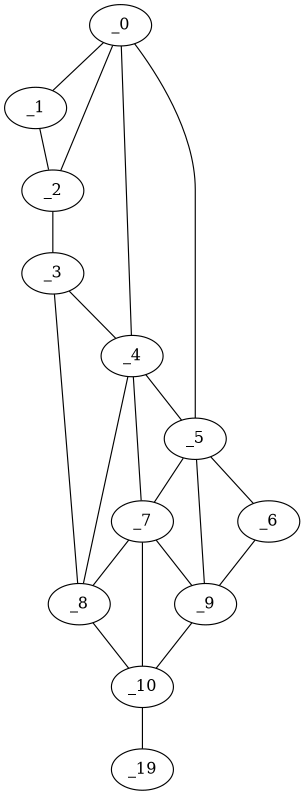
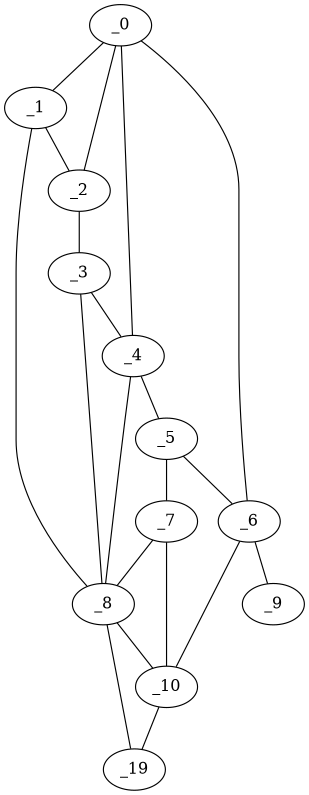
edge "_0" -- "_5": now "_0" -- "_6"
edge "_1" -- "_8": added
edge "_4" -- "_7": removed
edge "_5" -- "_9": removed
edge "_7" -- "_9": removed
edge "_9" -- "_10": now "_6" -- "_10"
edge "_8" -- "_19": added
